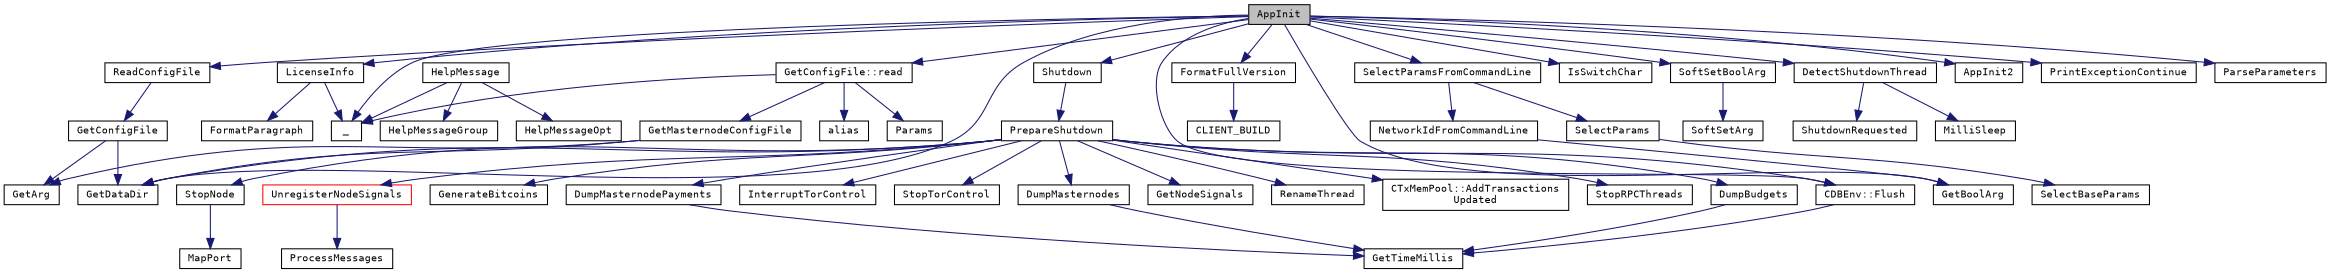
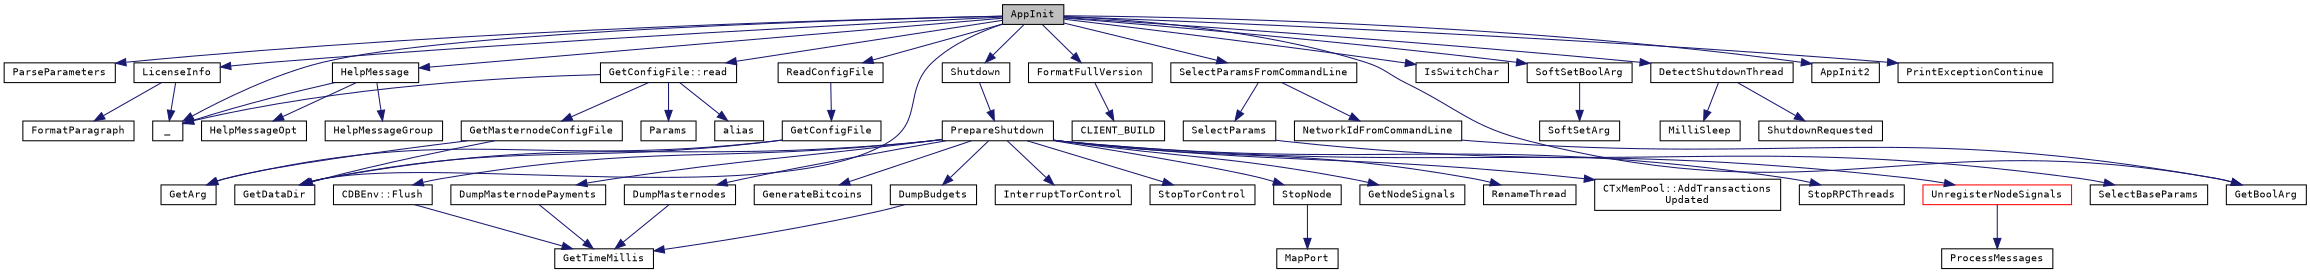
edge "AppInit" -> "CDBEnv::Flush": now "AppInit" -> "HelpMessage"
